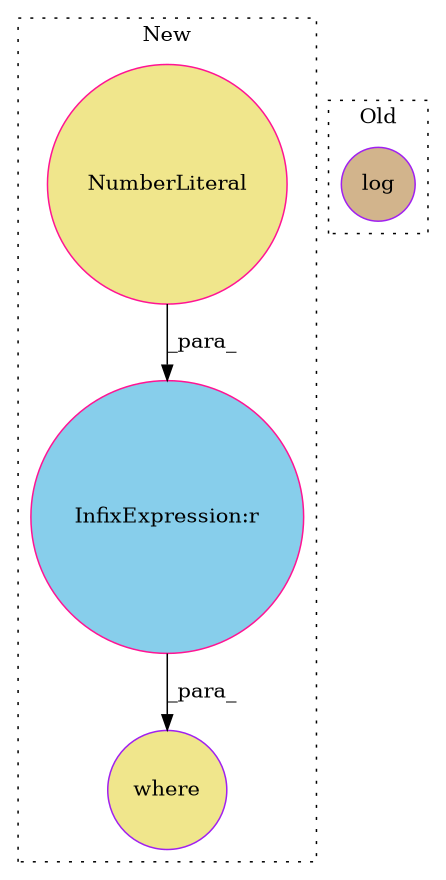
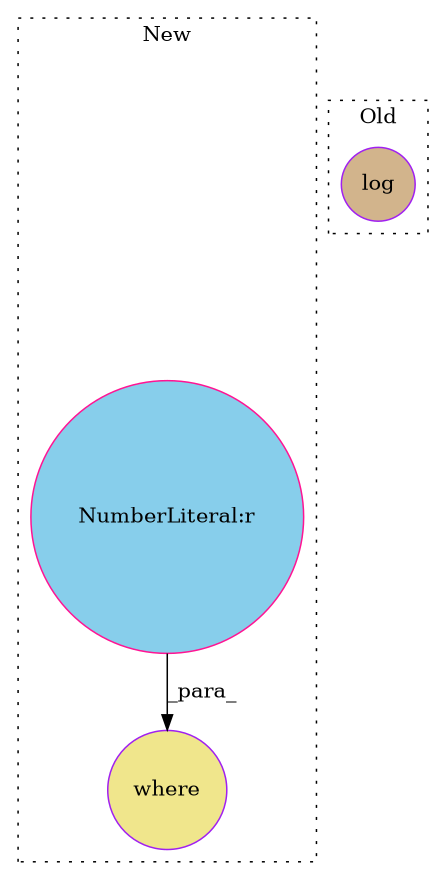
node "NumberLiteral": removed
node "InfixExpression:r": label "InfixExpression:r" -> "NumberLiteral:r"
